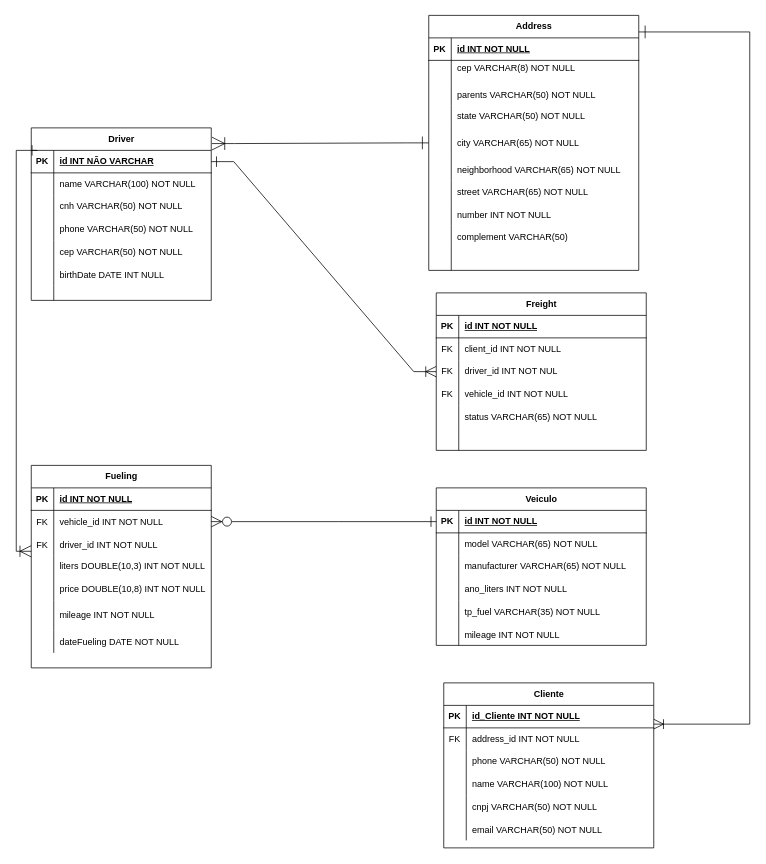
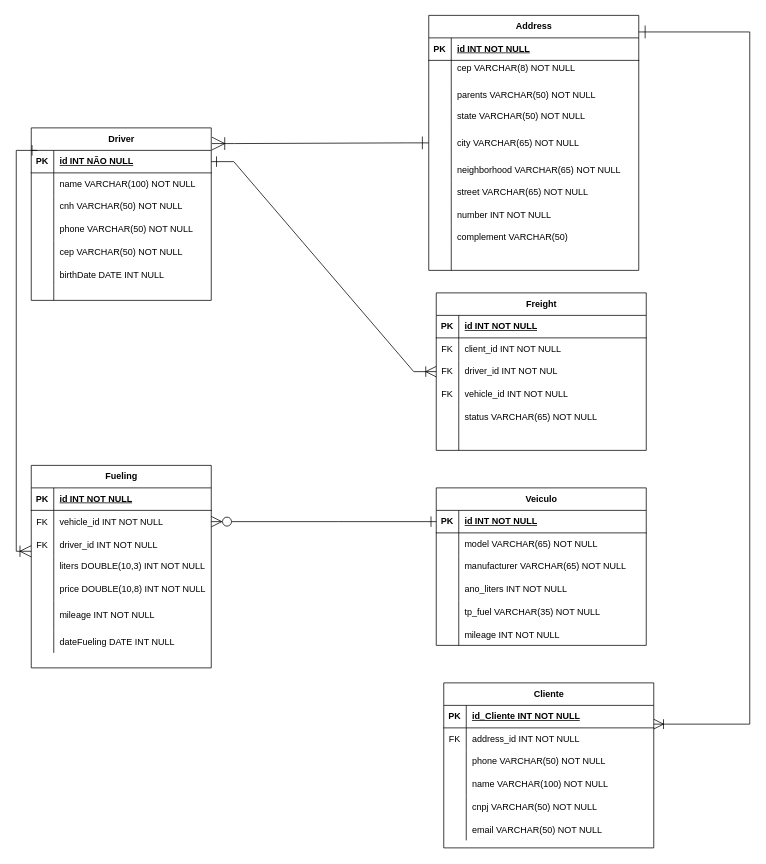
node "id INT NÃO VARCHAR": label "id INT NÃO VARCHAR" -> "id INT NÃO NULL"
node "dateFueling DATE NOT NULL": label "dateFueling DATE NOT NULL" -> "dateFueling DATE INT NULL"
